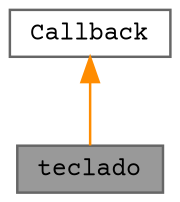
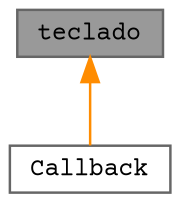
edge "teclado" -> "Callback": reversed
